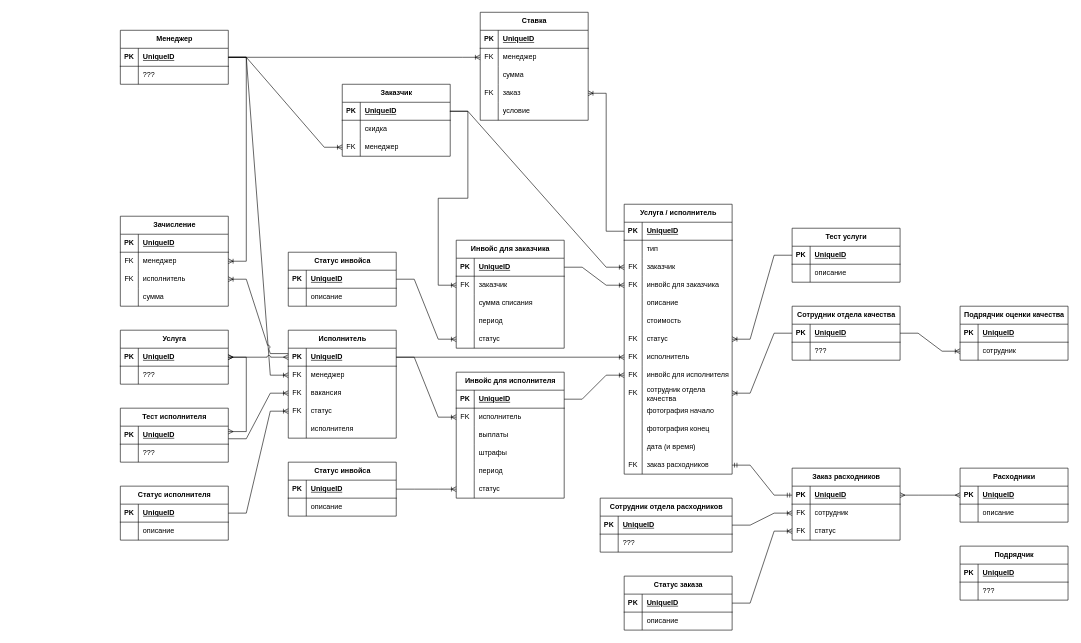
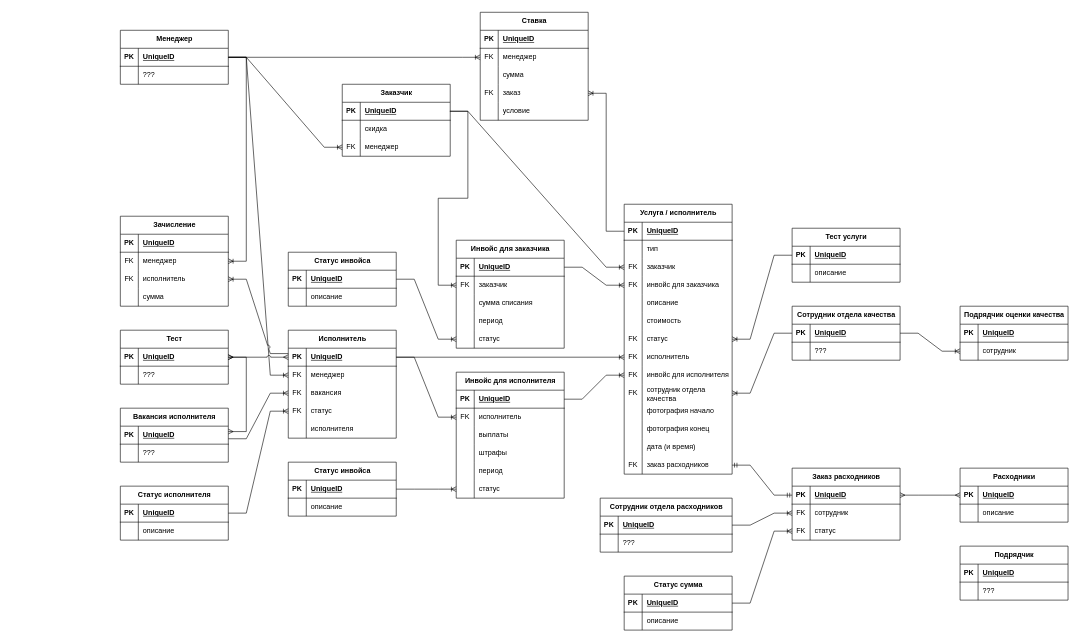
node "Услуга": label "Услуга" -> "Тест"
node "Тест исполнителя": label "Тест исполнителя" -> "Вакансия исполнителя"
node "Статус заказа": label "Статус заказа" -> "Статус сумма"
